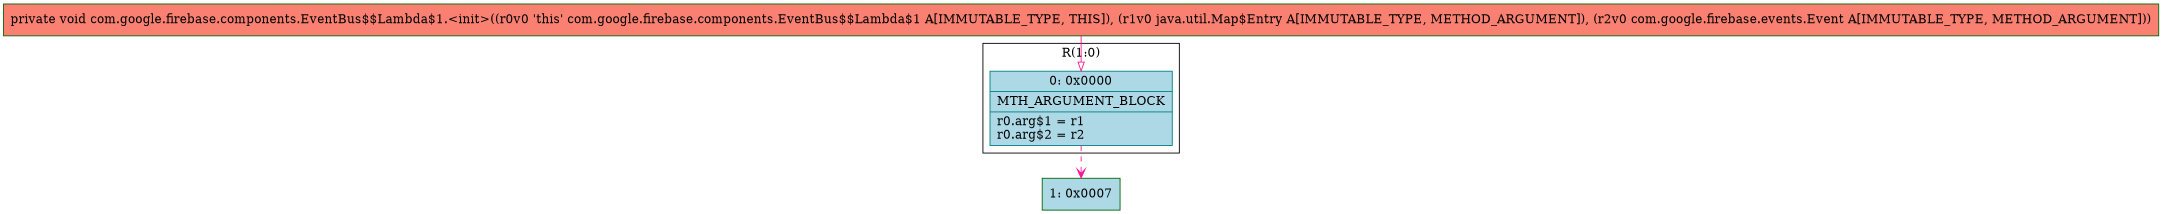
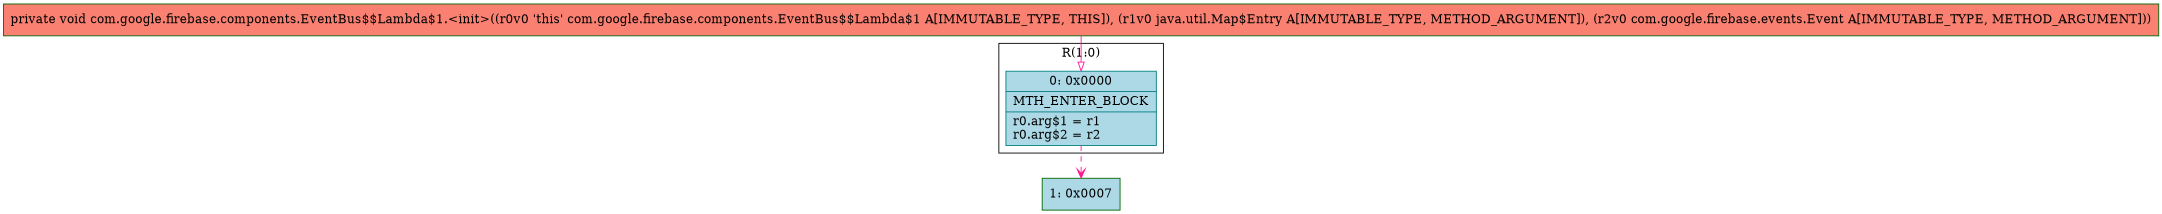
node "0: 0x0000": text "MTH_ARGUMENT_BLOCK" -> "MTH_ENTER_BLOCK"
